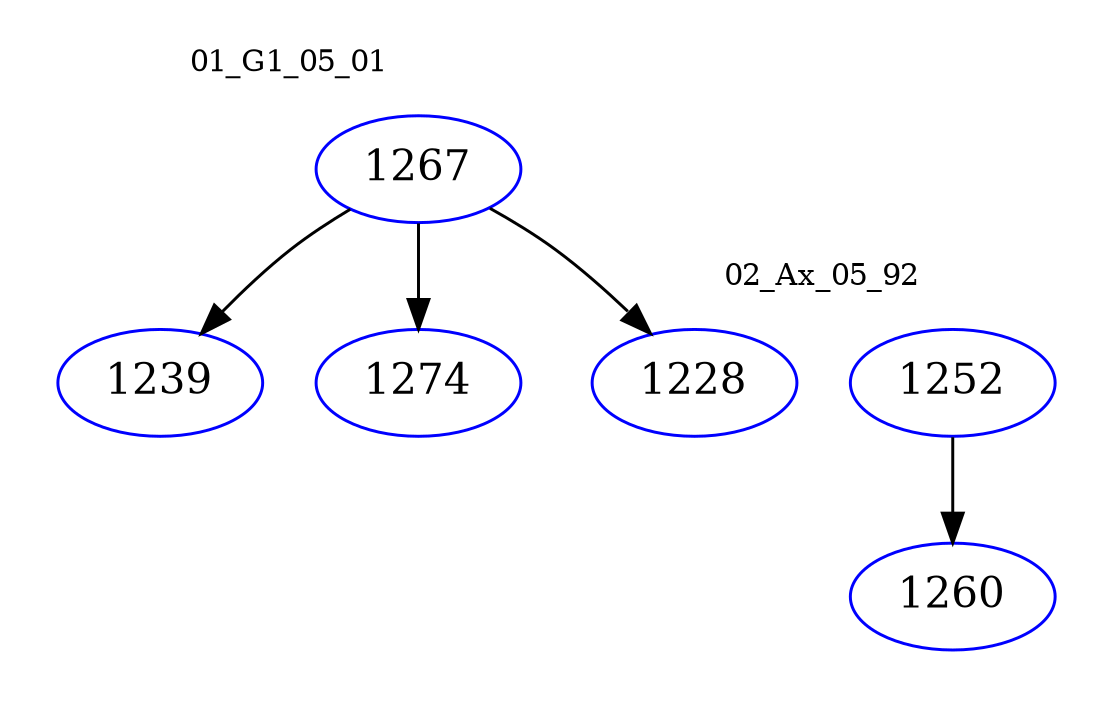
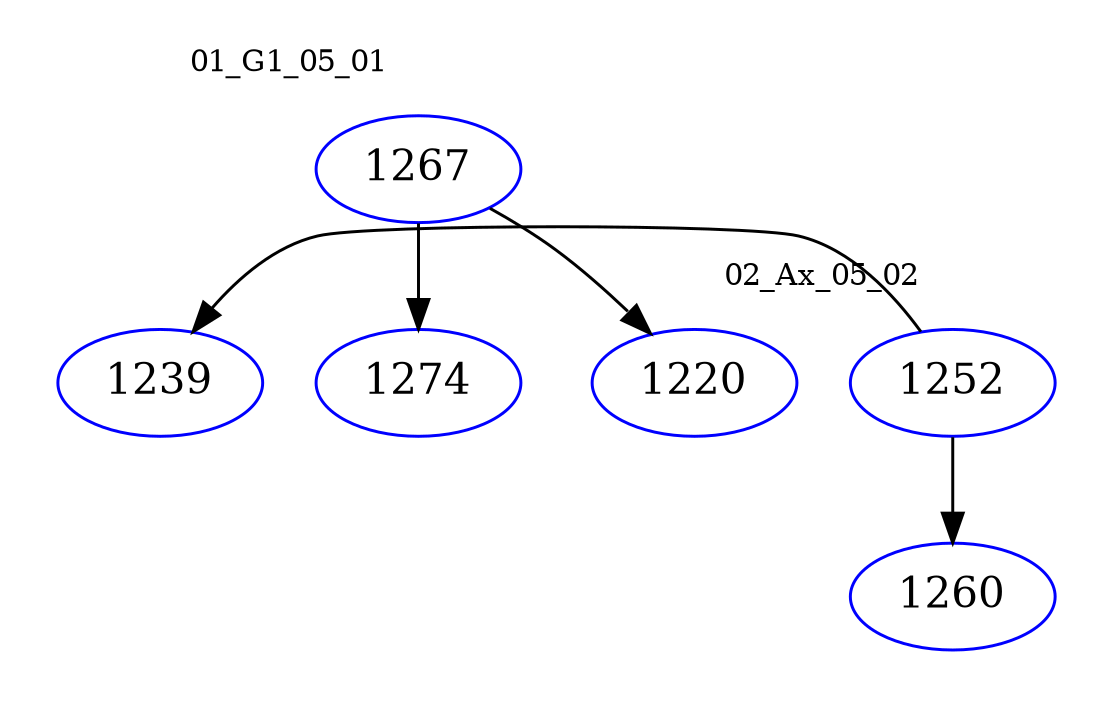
edge "1267" -> "1239": now "1252" -> "1239"
cluster "02_Ax_05_92": label "02_Ax_05_92" -> "02_Ax_05_02"
node "1228": label "1228" -> "1220"
